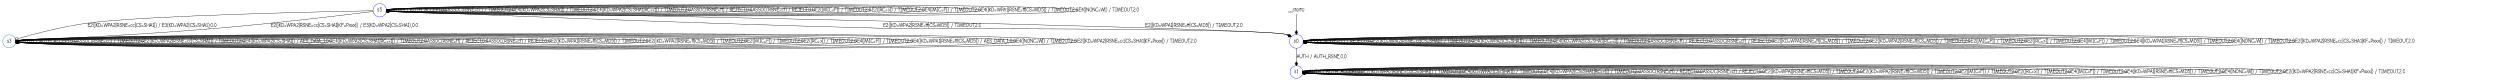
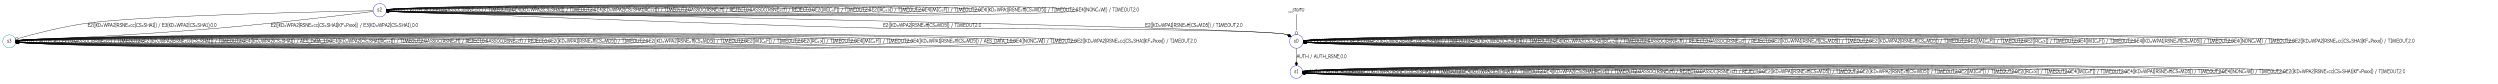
node "s5": label "s5" -> "s2"
edge "__start0" -> "s0": arrowhead diamond -> odot
